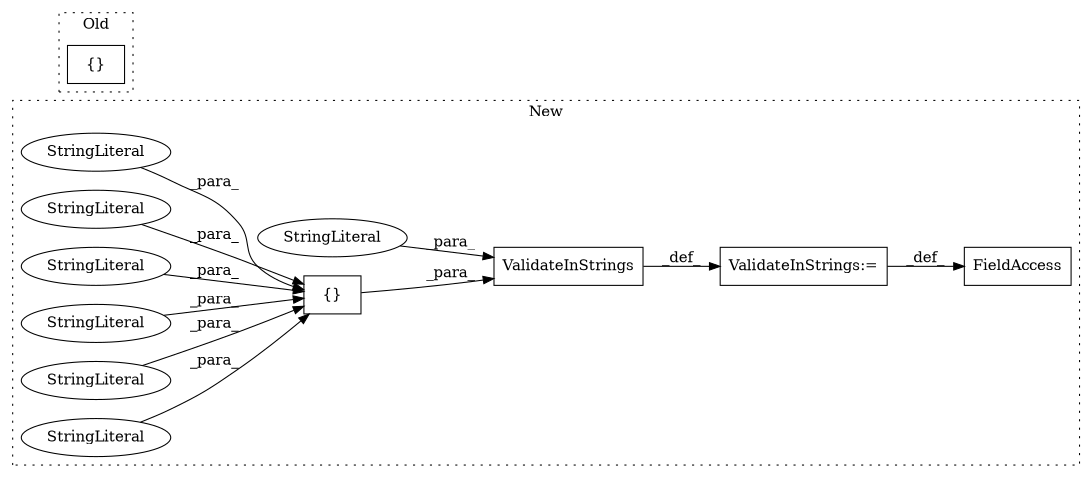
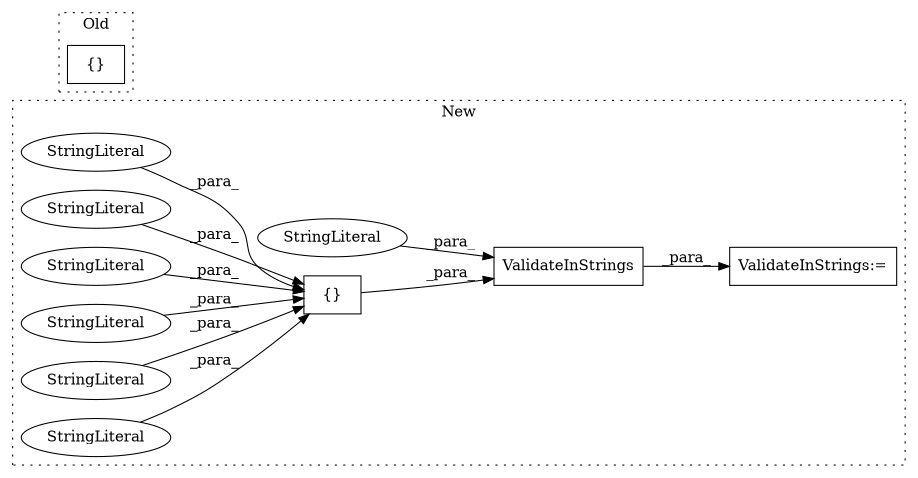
edge "ValidateInStrings" -> "ValidateInStrings:=": label "_def_" -> "_para_"
node "FieldAccess": removed
